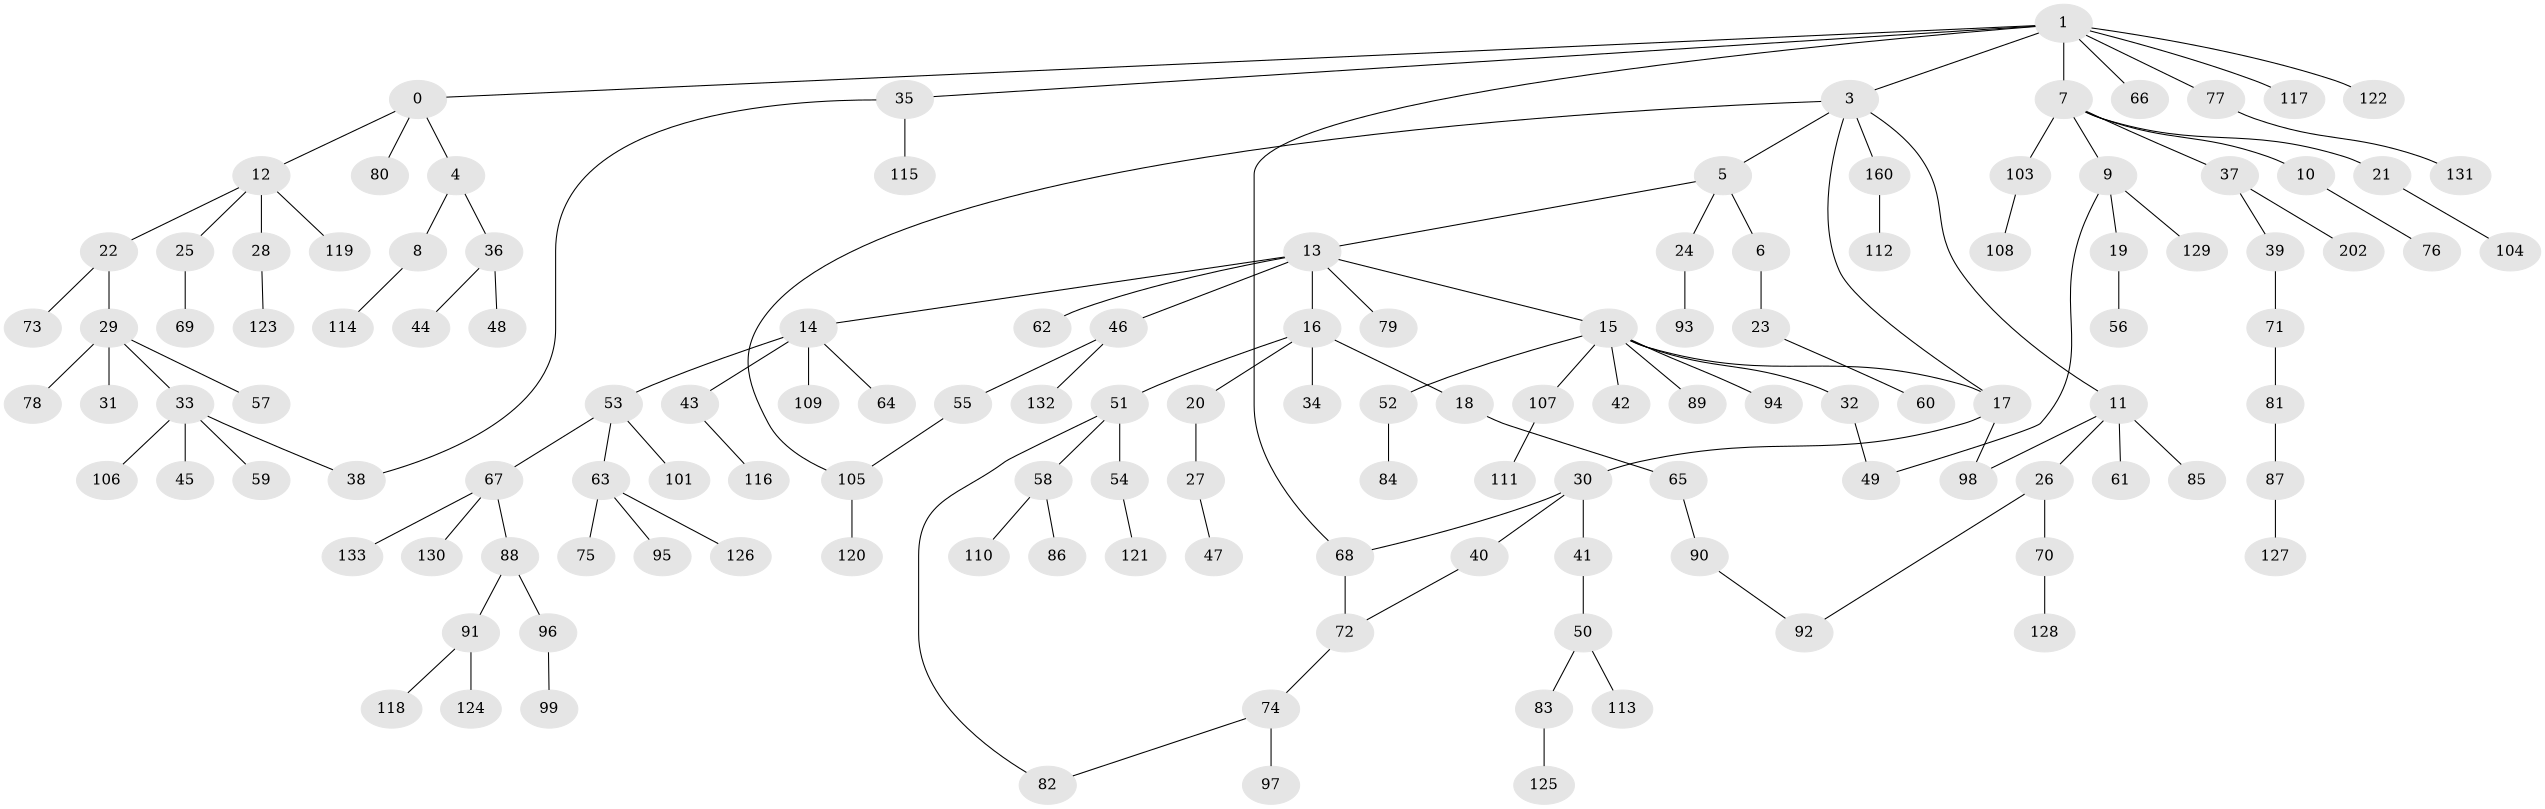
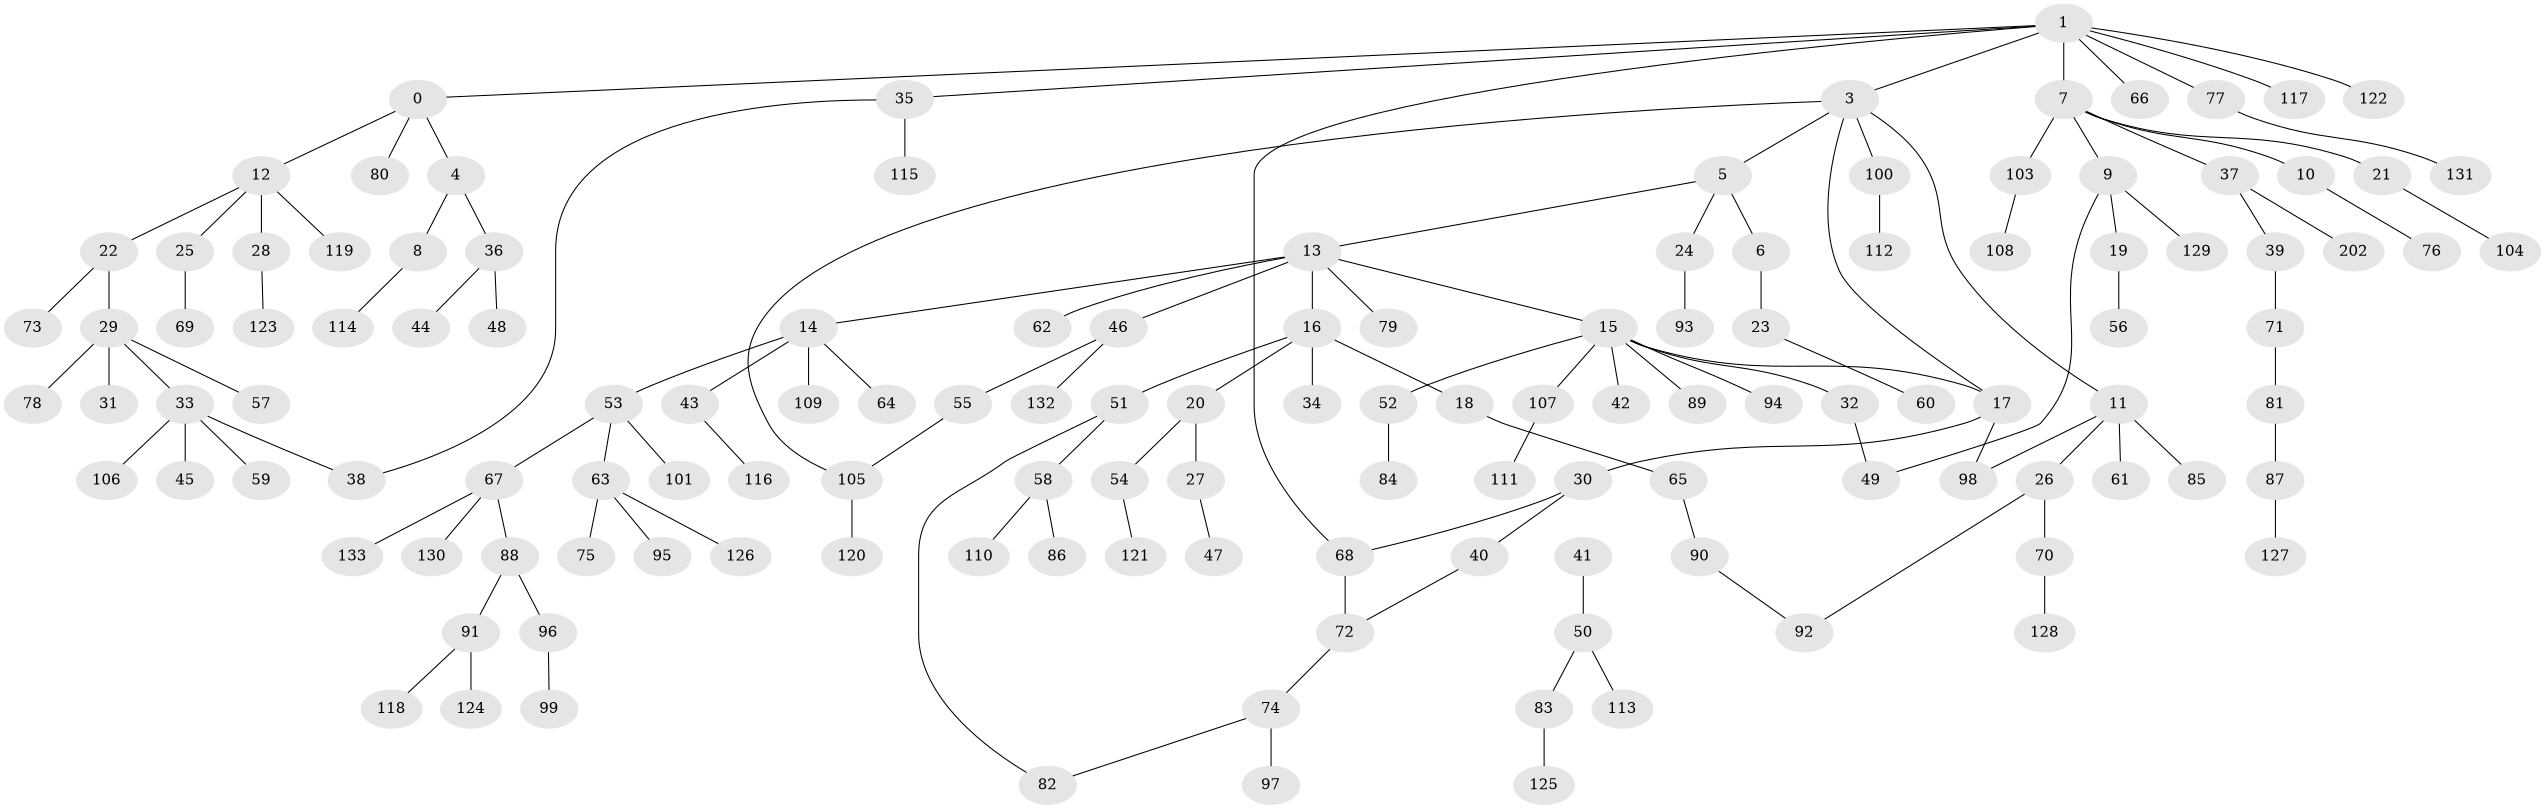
node "160": label "160" -> "100"
edge "51" -- "54": now "20" -- "54"
edge "30" -- "41": removed
